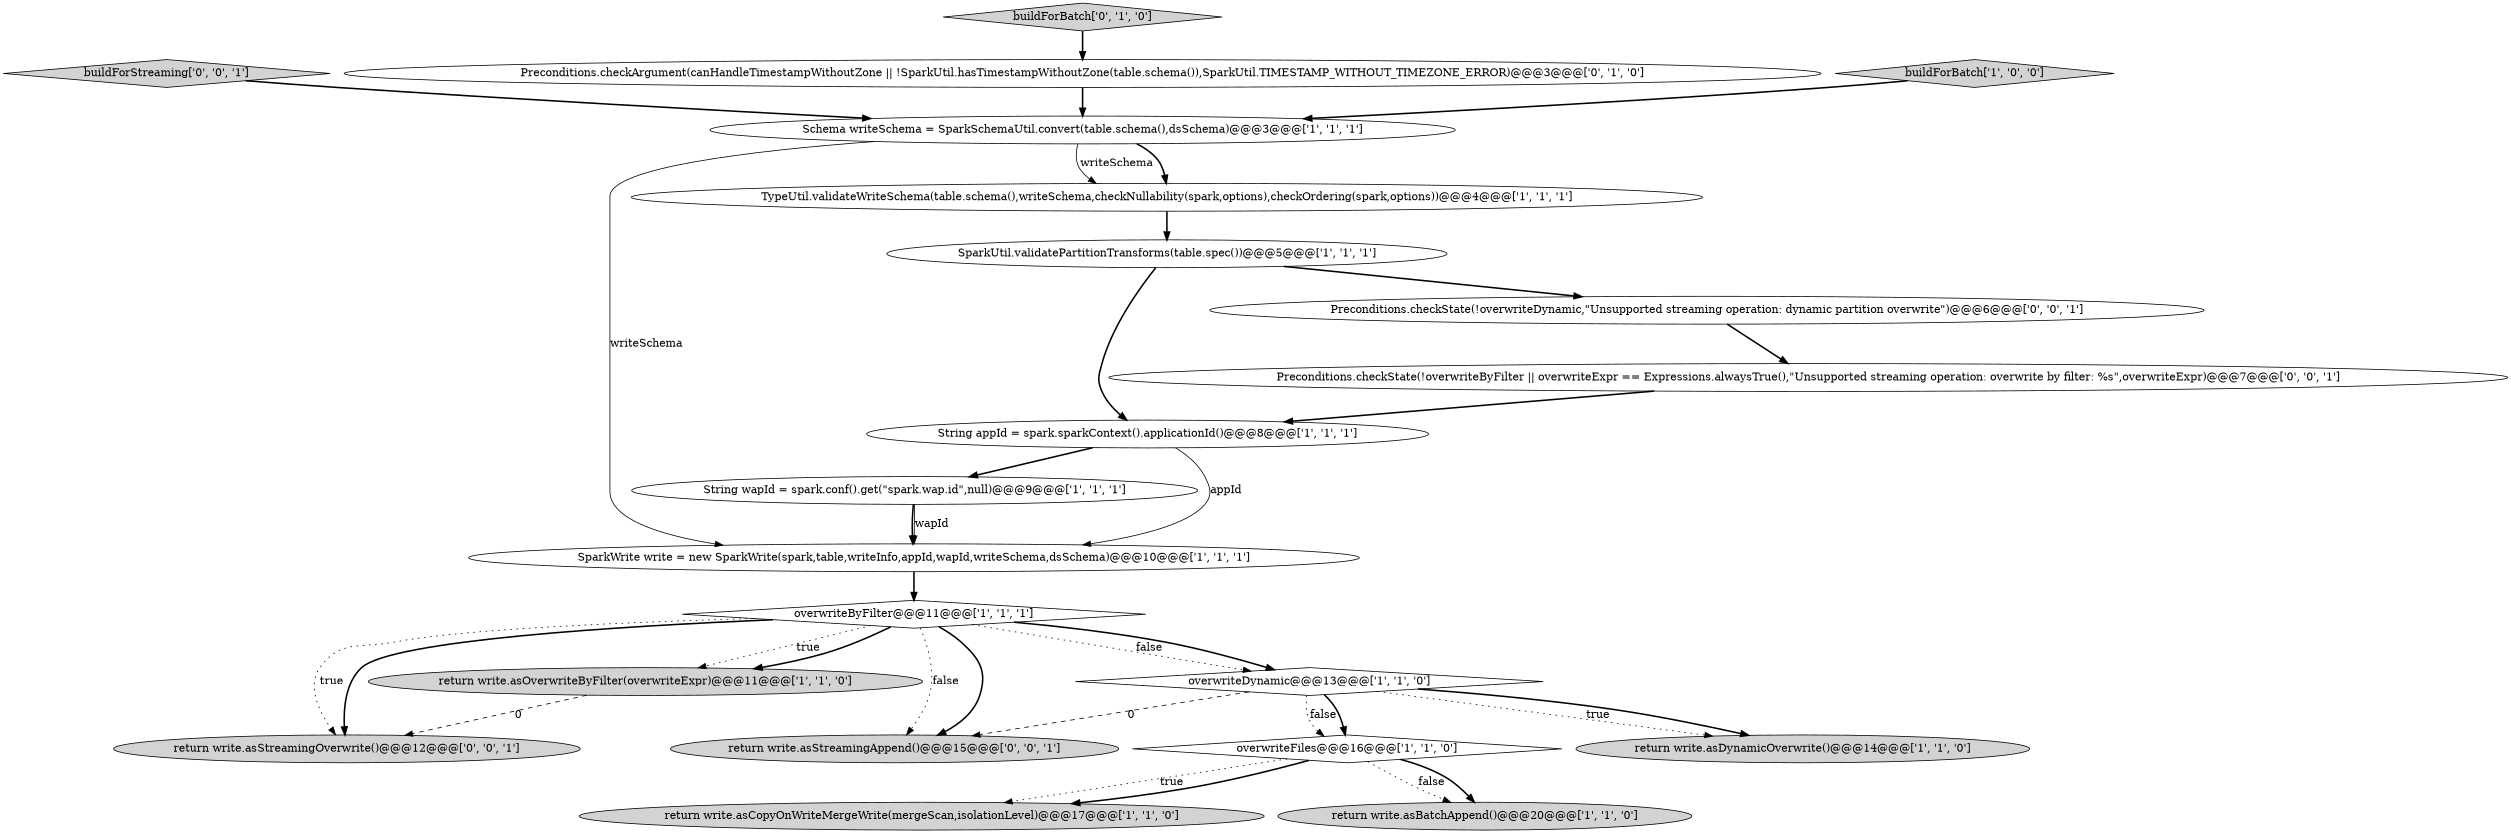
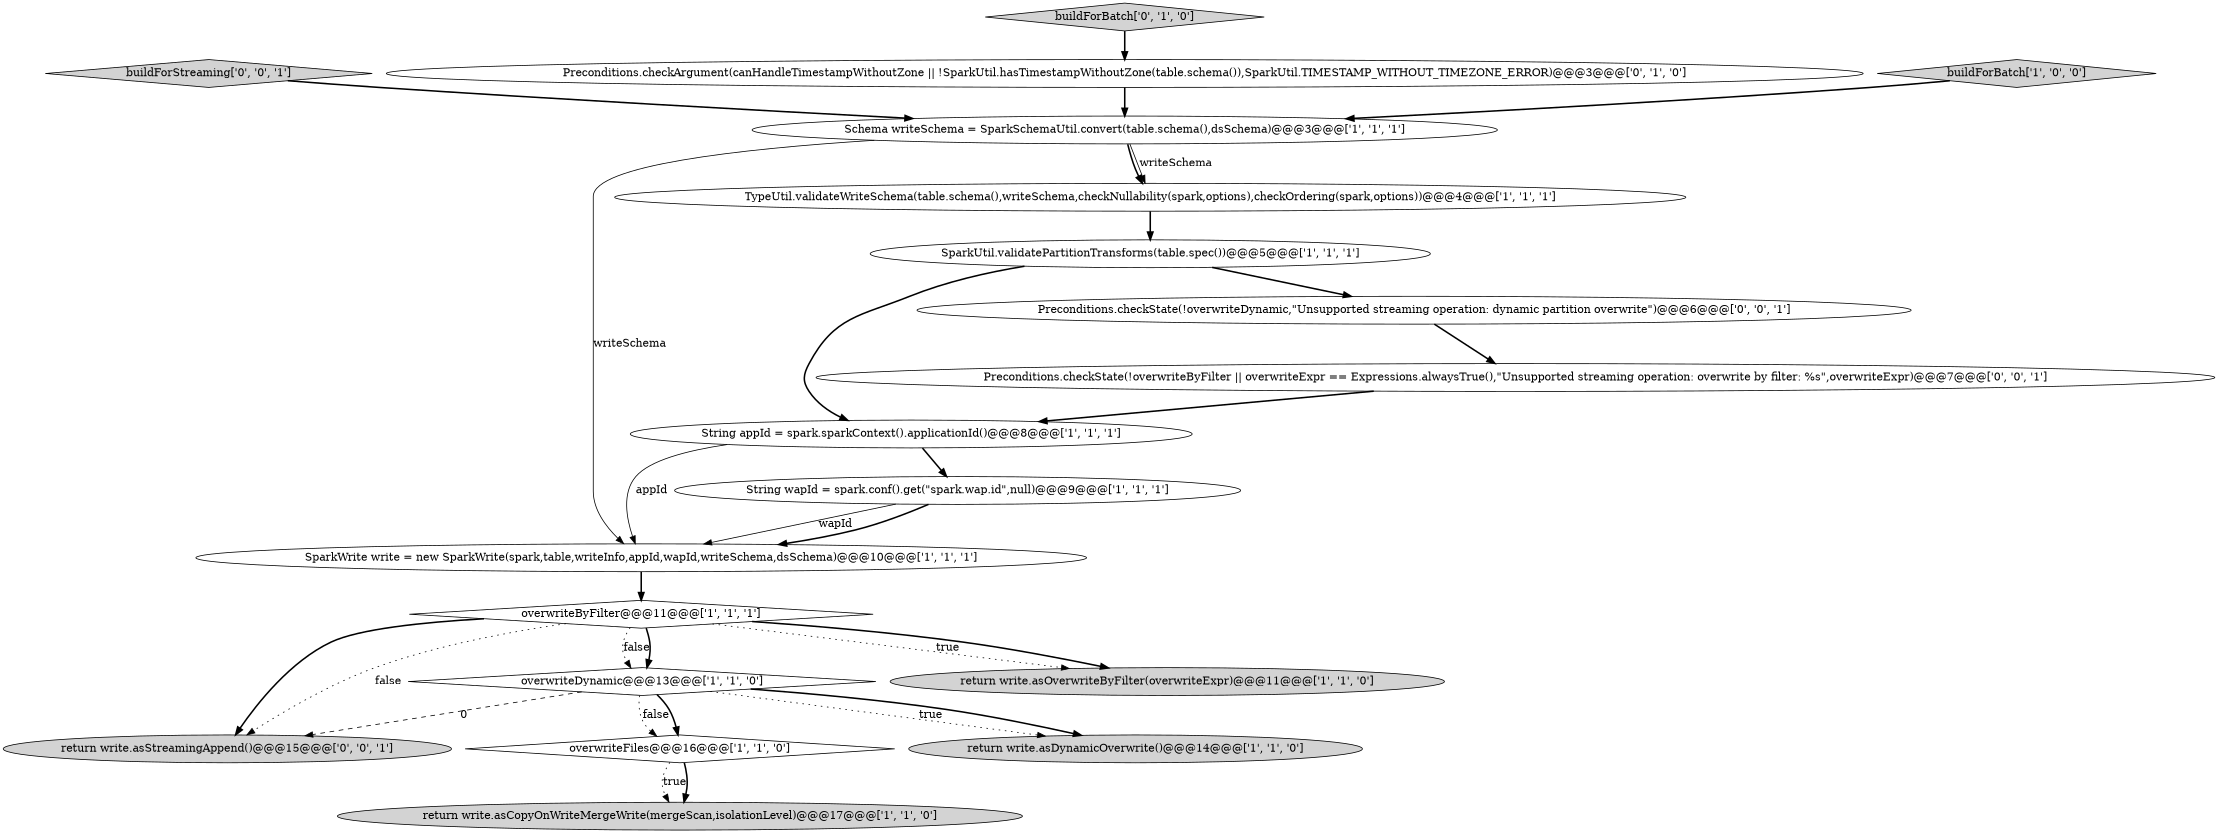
node "return write.asStreamingOverwrite()@@@12@@@['0', '0', '1']": removed
node "return write.asBatchAppend()@@@20@@@['1', '1', '0']": removed
